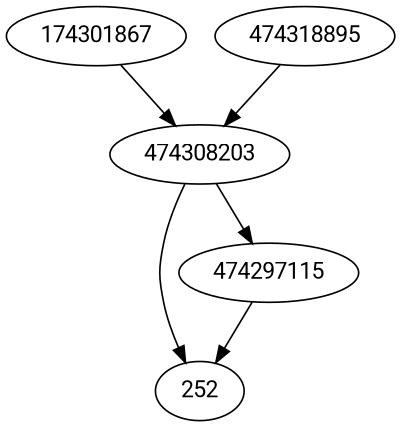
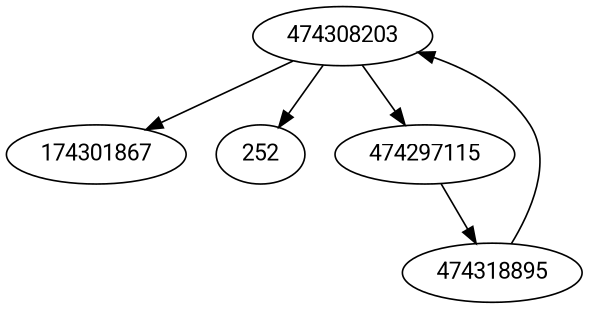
edge "174301867" -> "474308203": reversed
edge "474297115" -> "252": now "474297115" -> "474318895"
